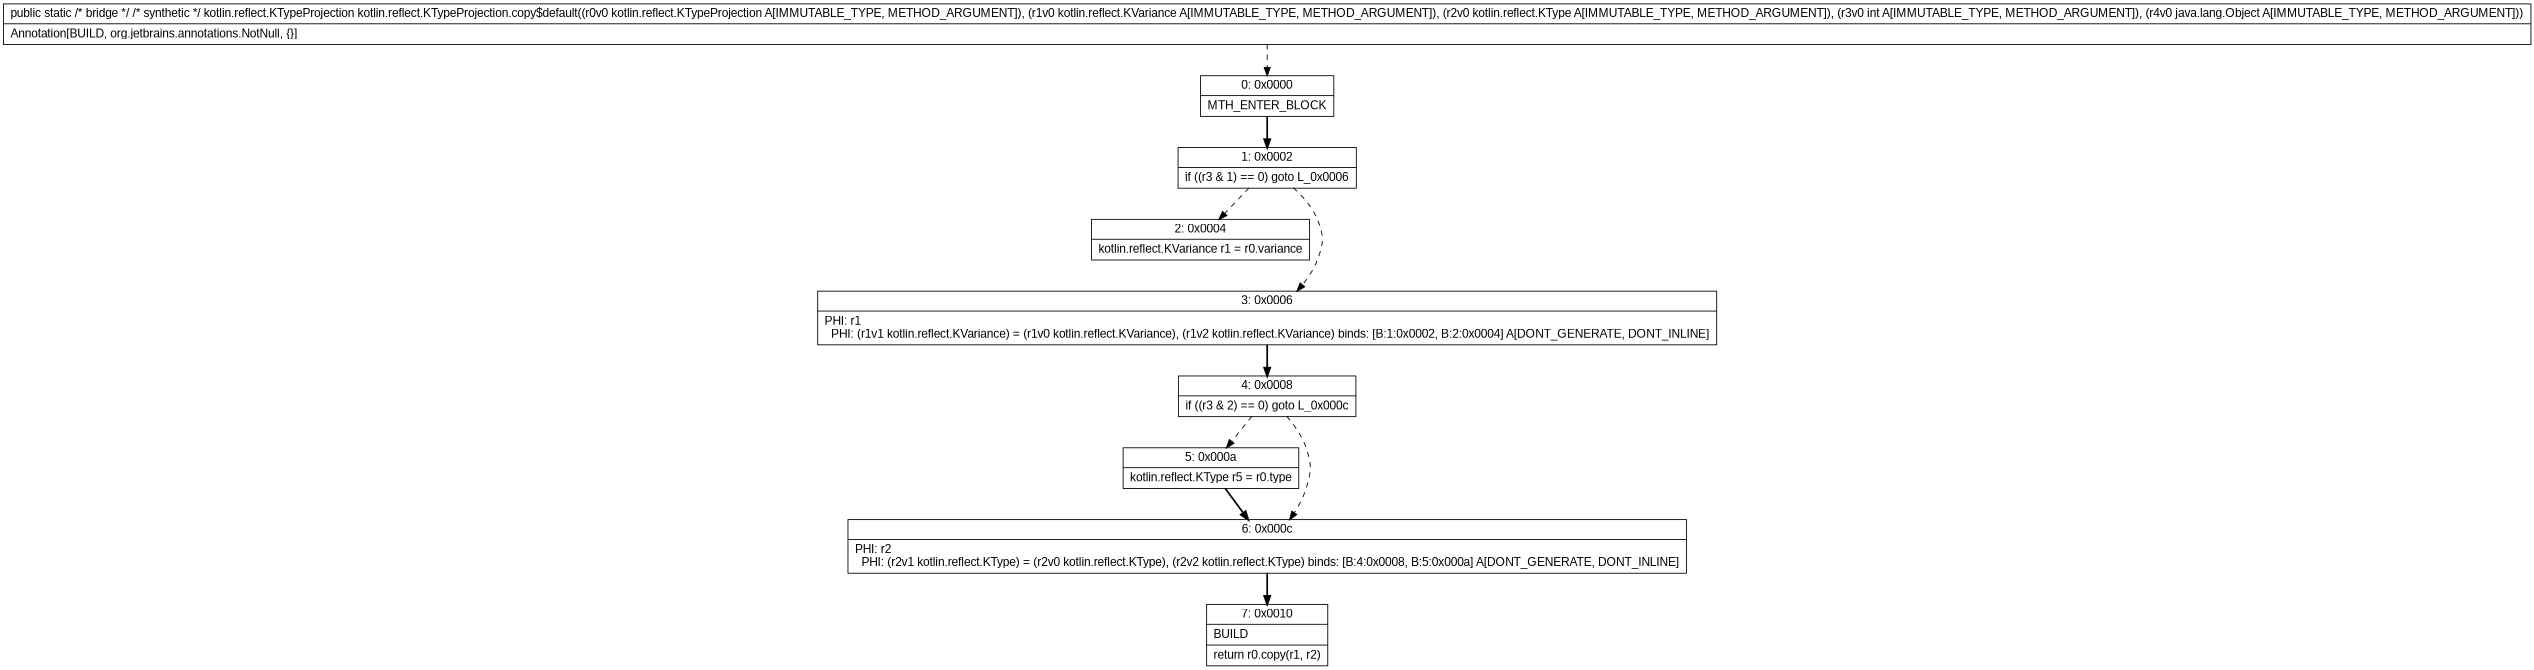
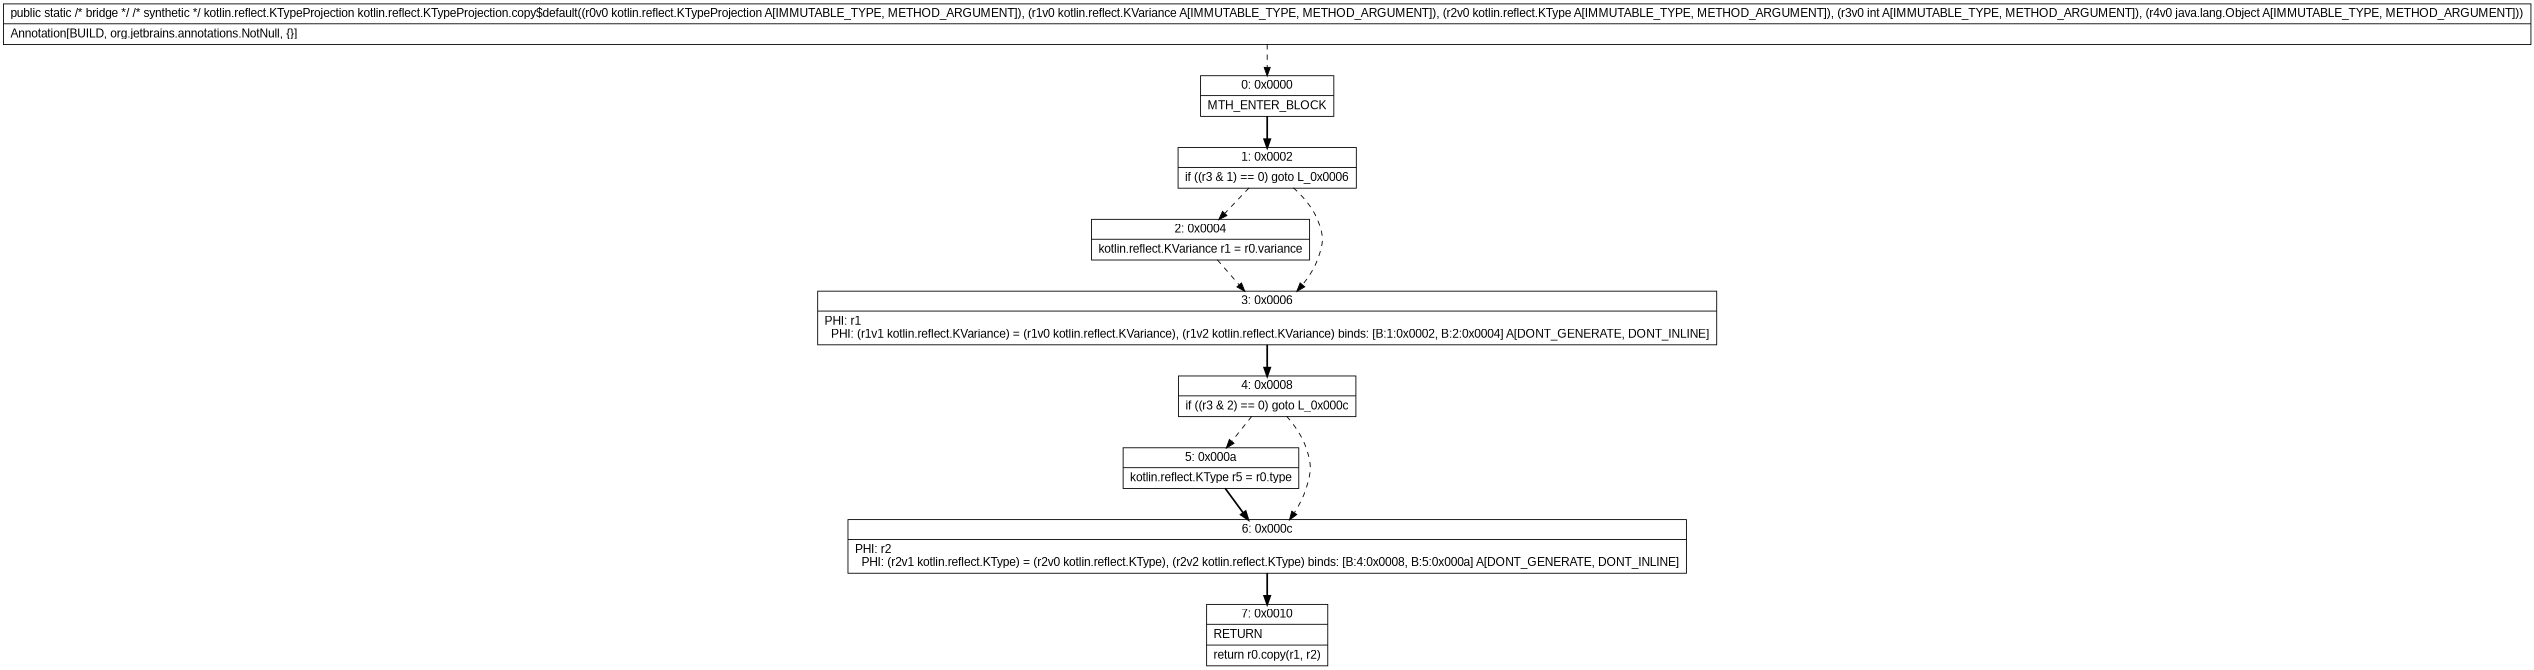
edge "2: 0x0004" -> "3: 0x0006": added
node "7: 0x0010": text "BUILD" -> "RETURN"
